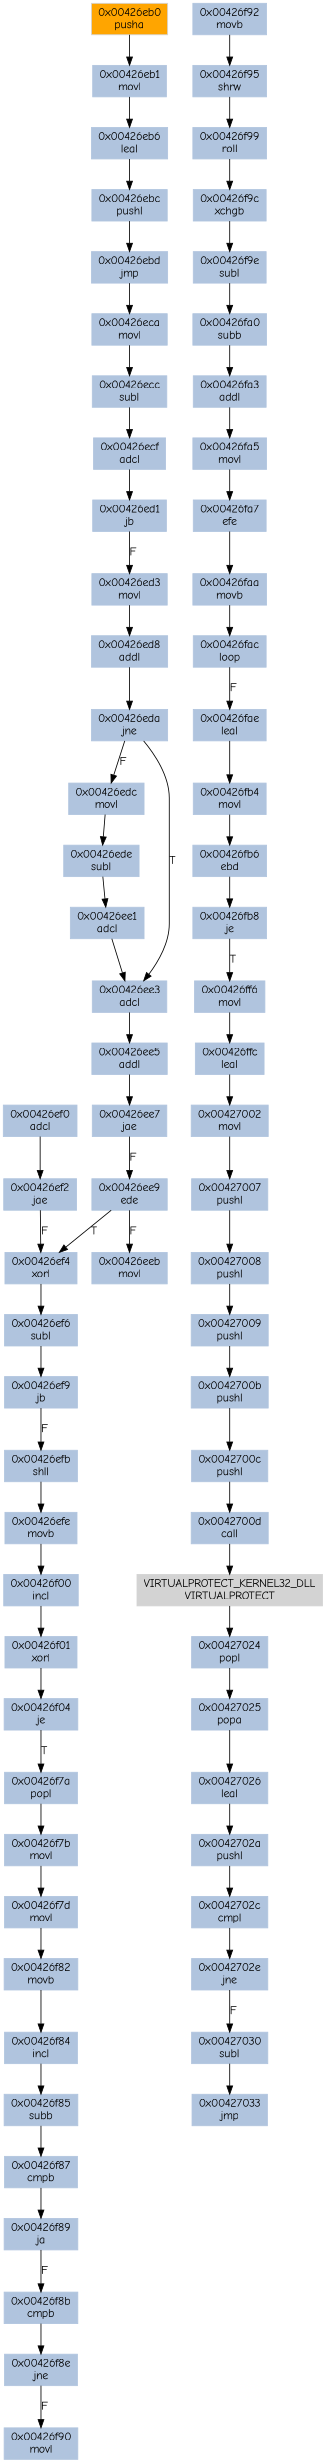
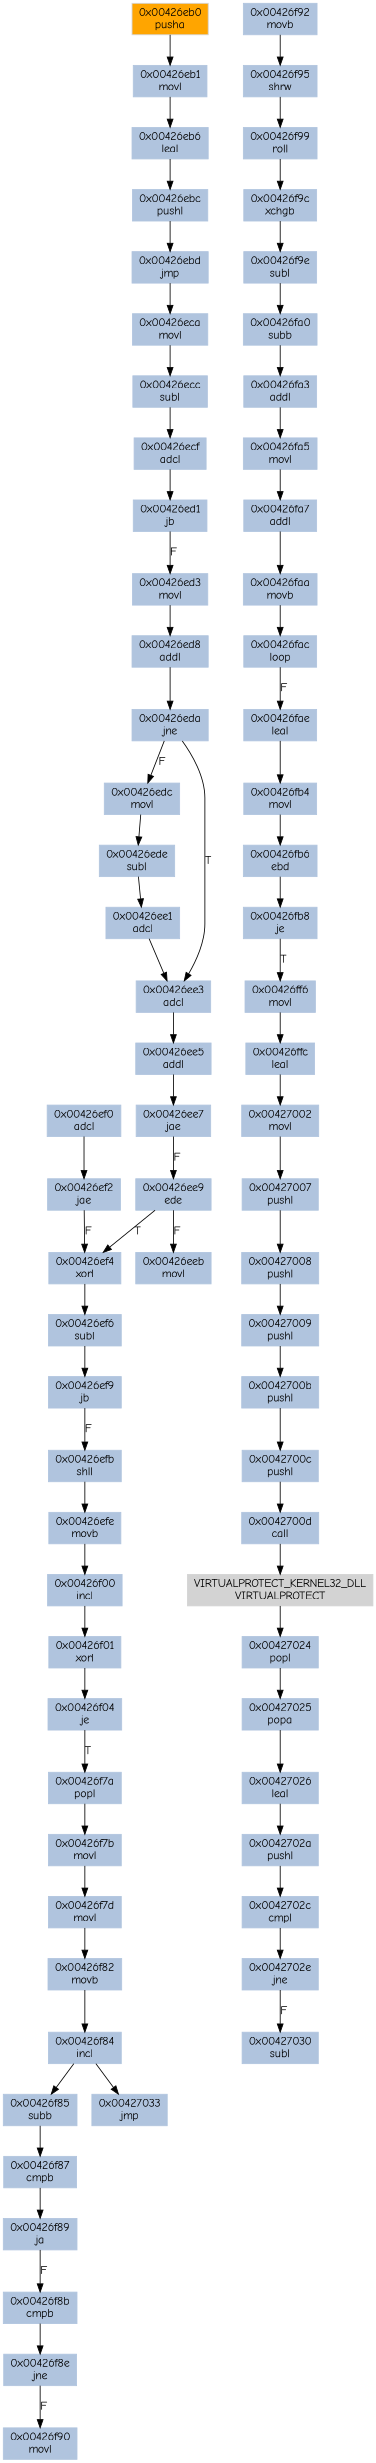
node "0x00426fa7 efe": label "0x00426fa7 efe" -> "0x00426fa7 addl"
edge "0x00427030 subl" -> "0x00427033 jmp": now "0x00426f84 incl" -> "0x00427033 jmp"
